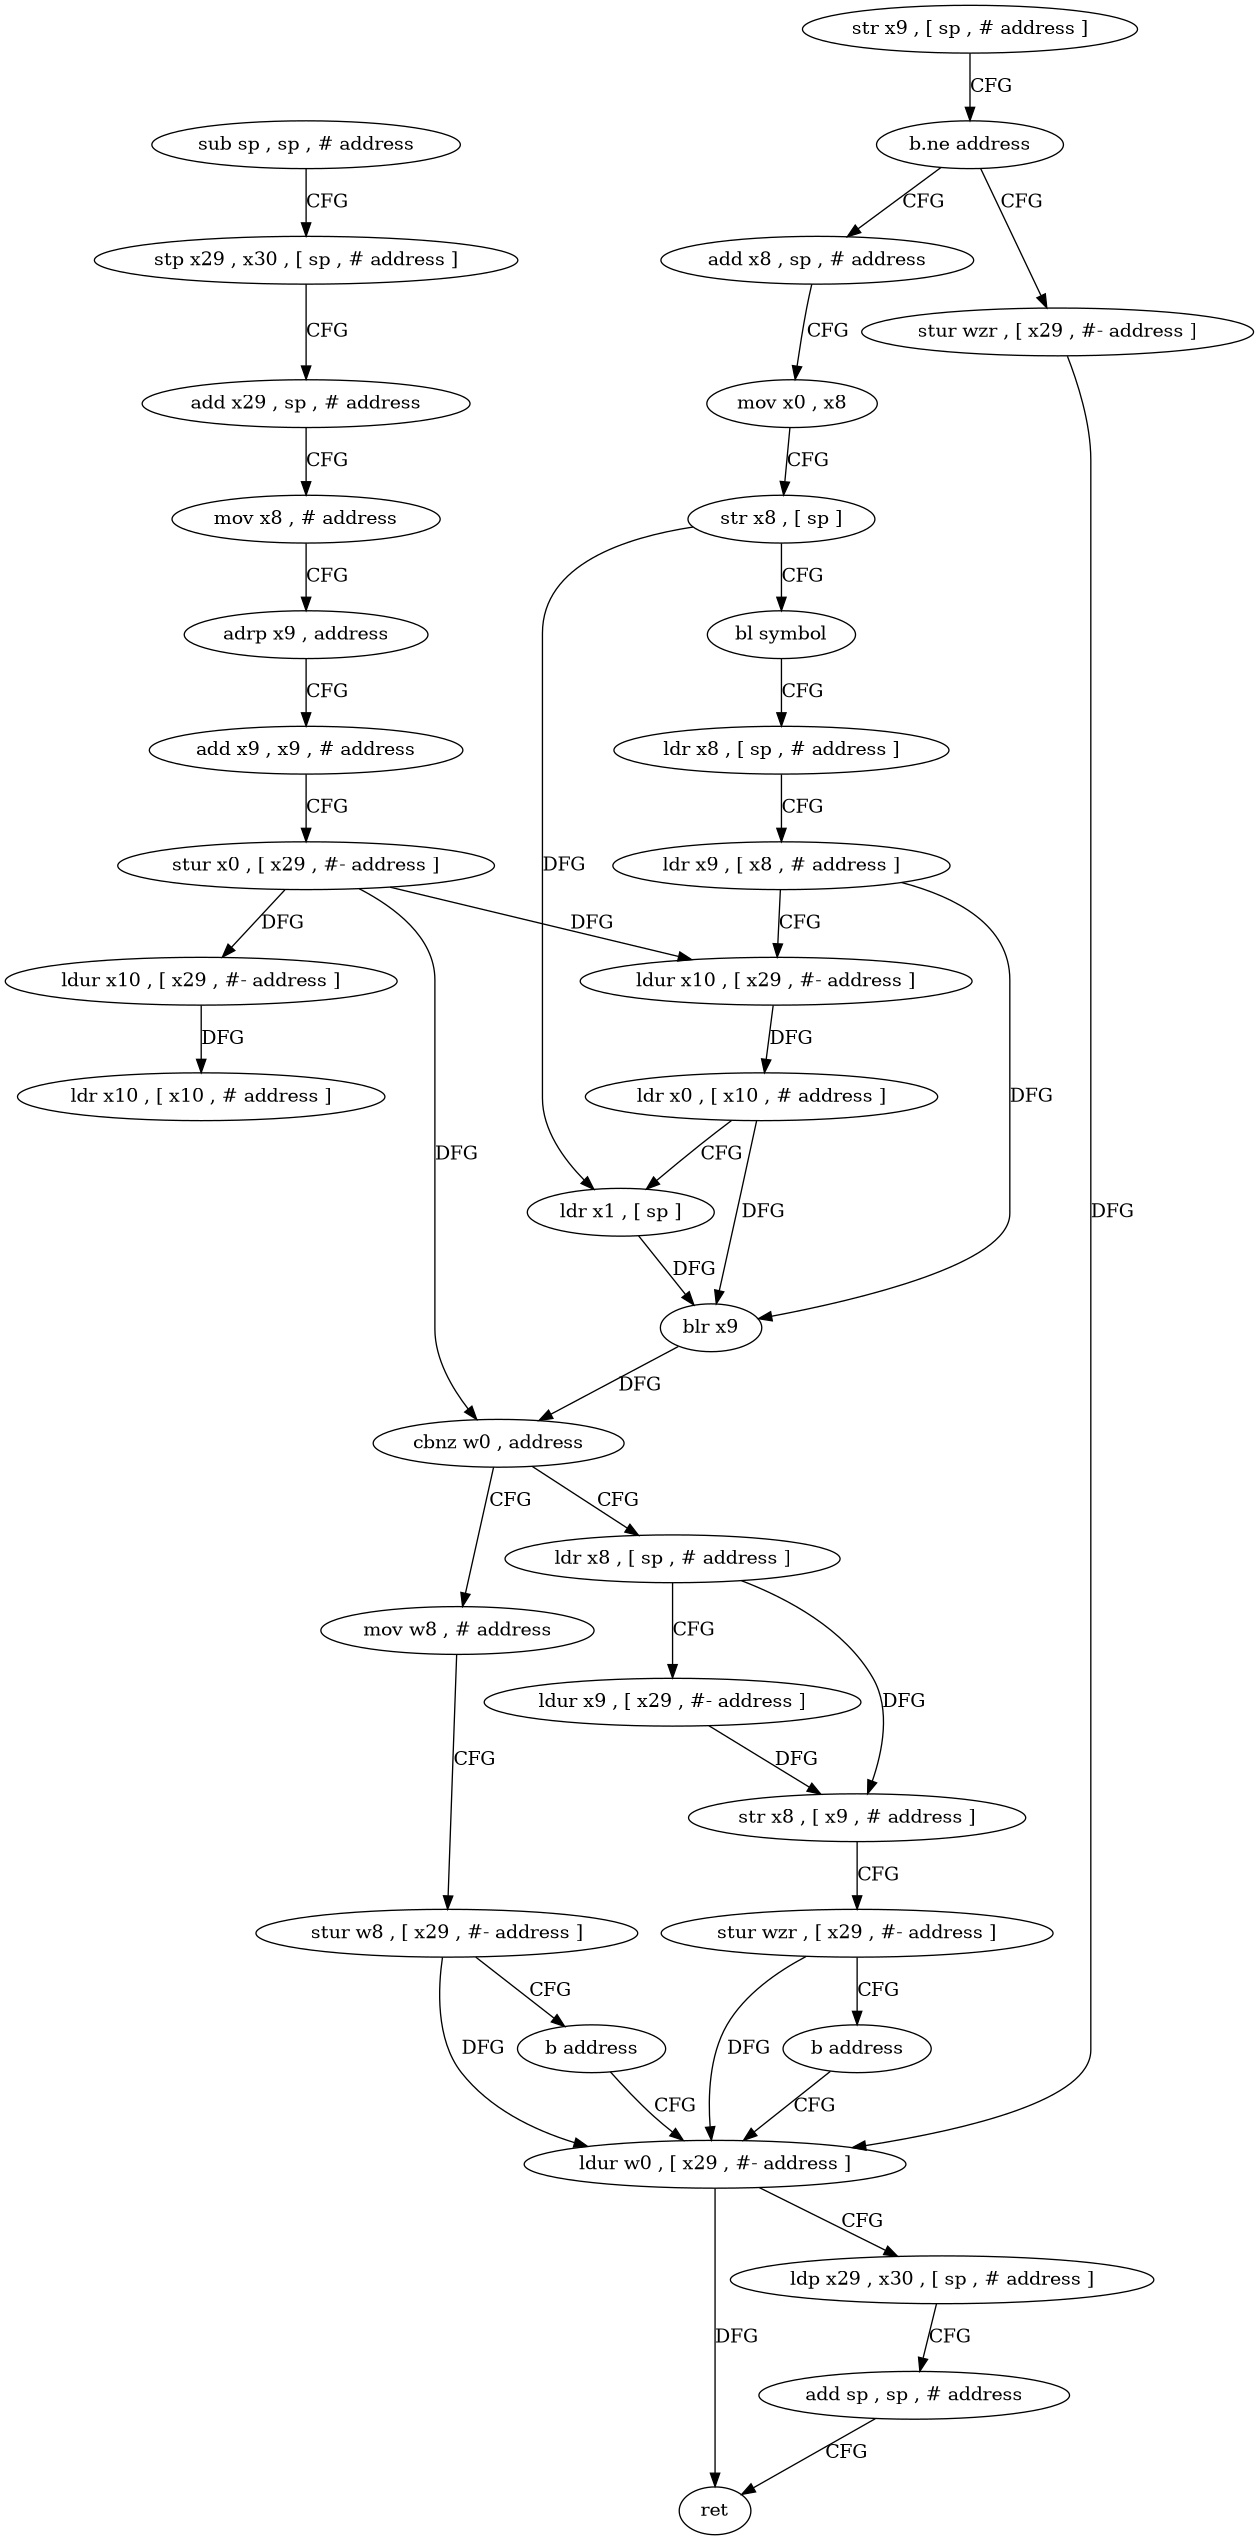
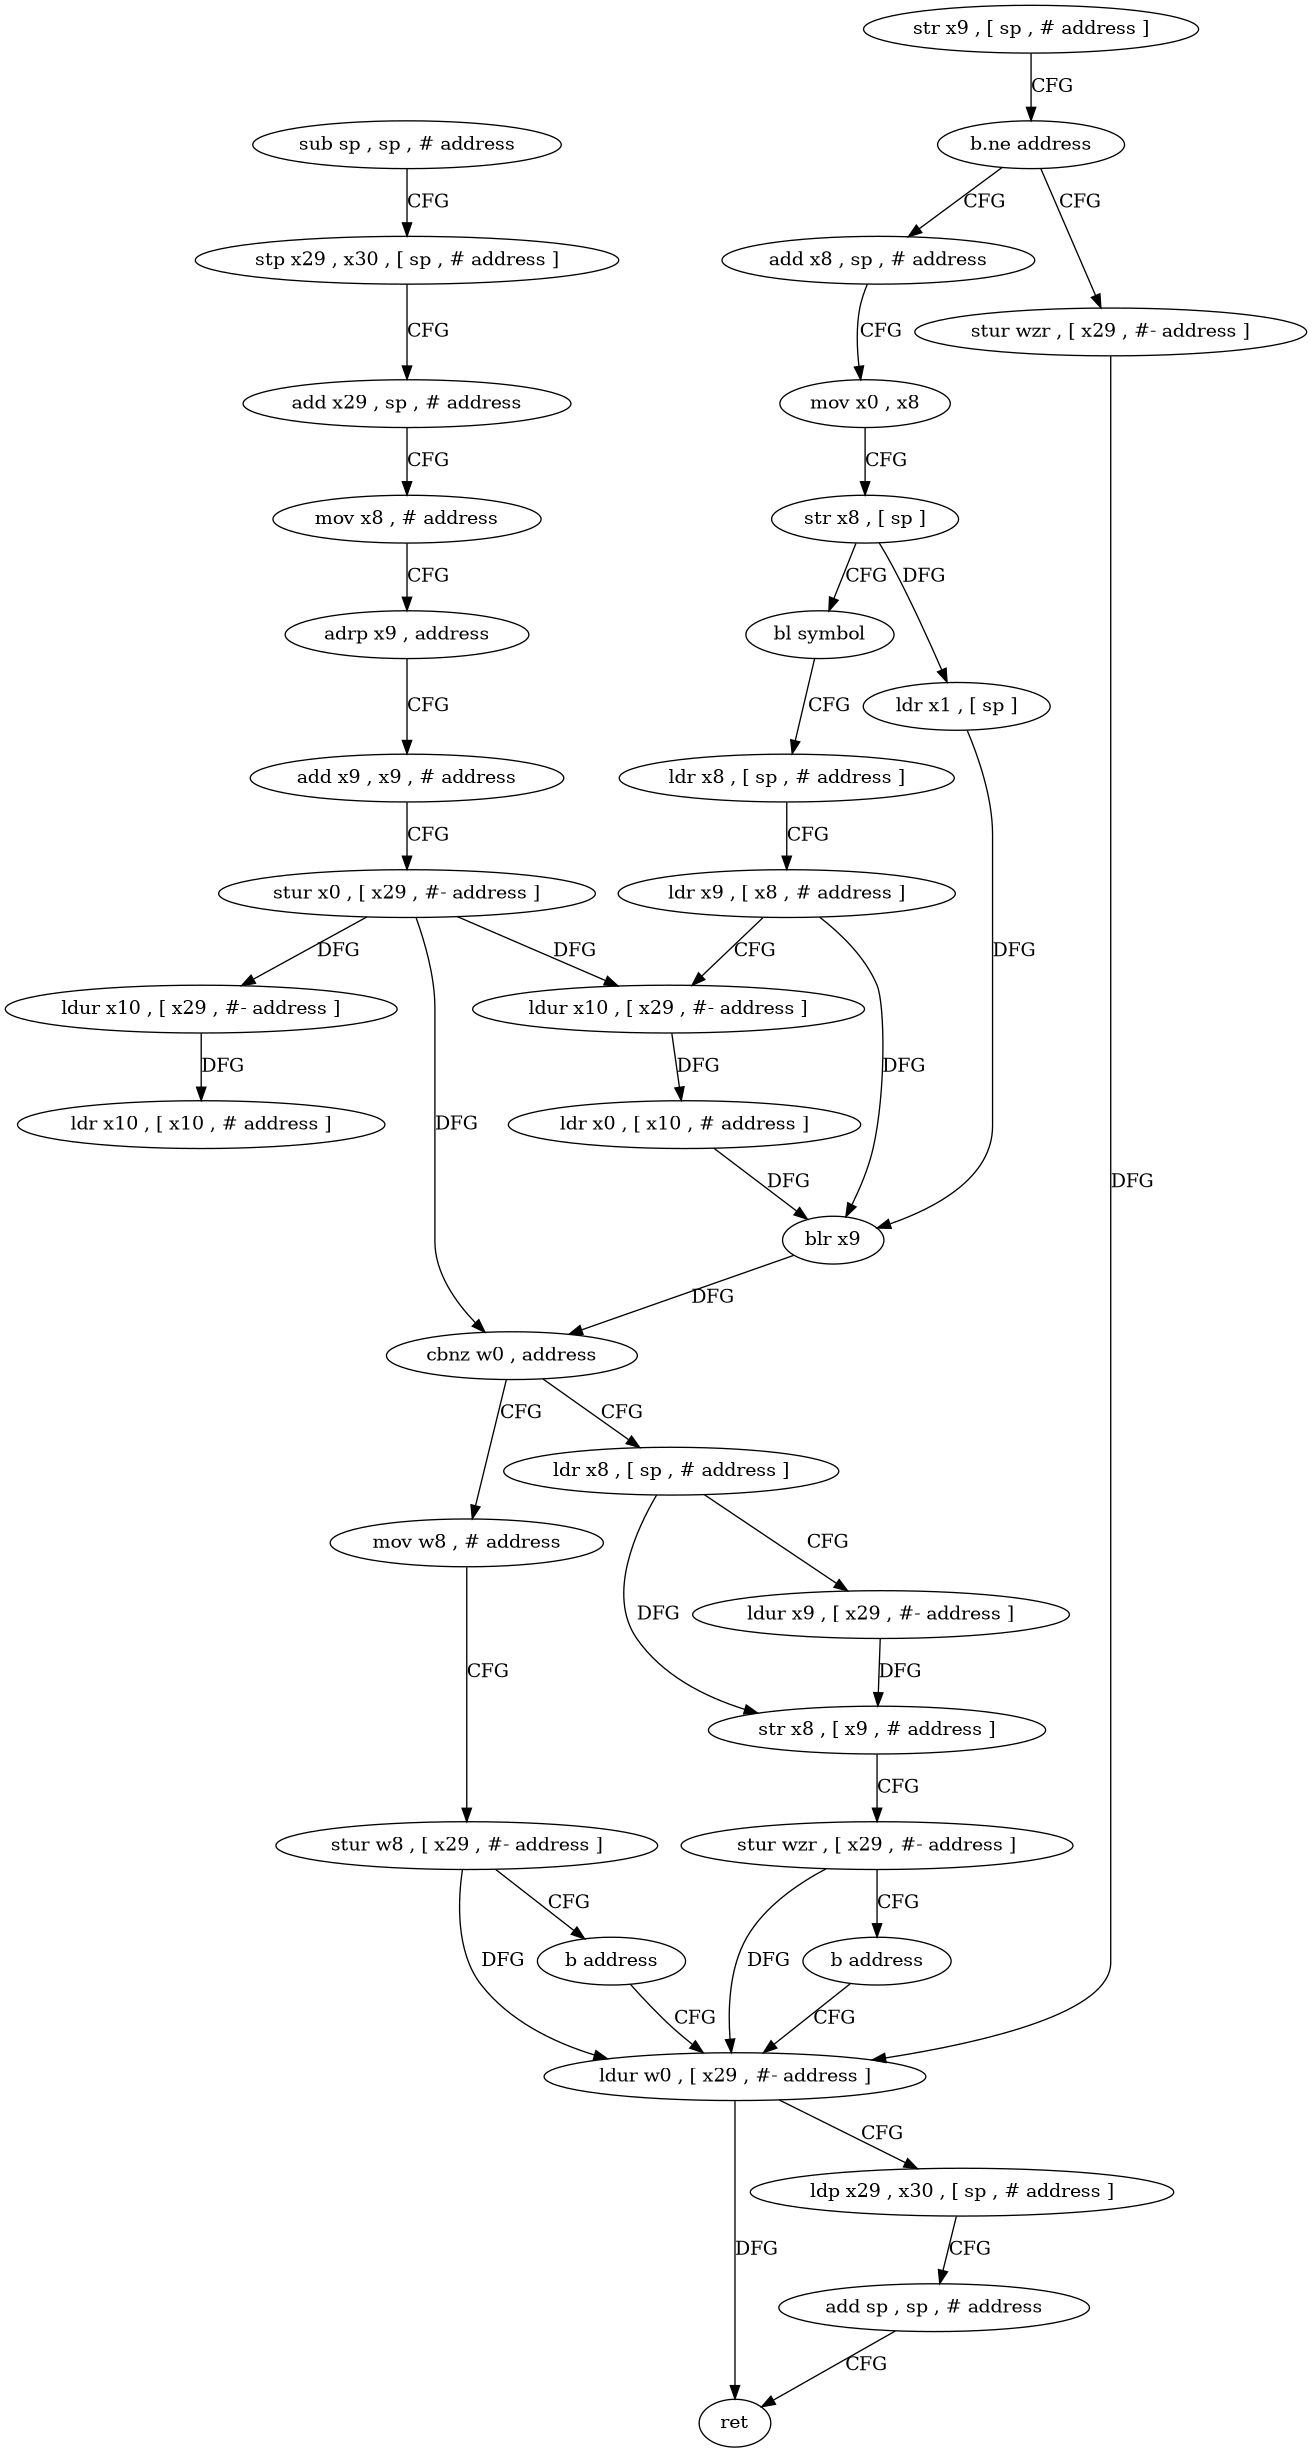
edge "ldr x0 , [ x10 , # address ]" -> "ldr x1 , [ sp ]": removed, label "CFG"
